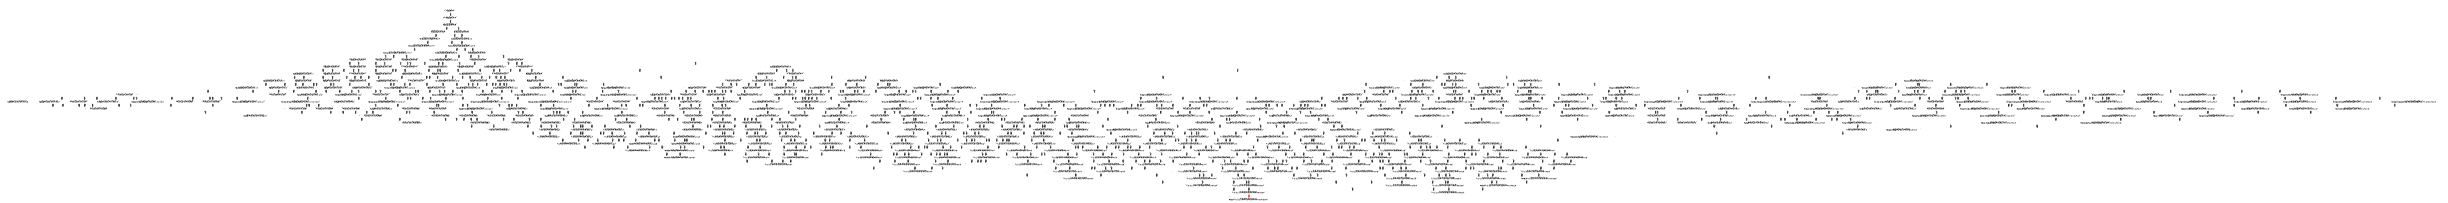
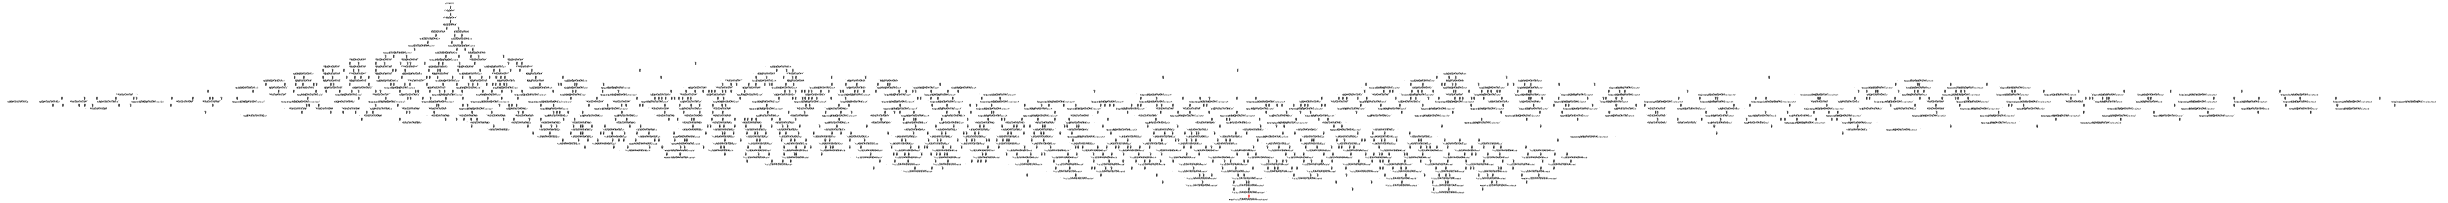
node "S0: [0, 0] [0, 0] [0, 0] [0, 0] {}{}": added
